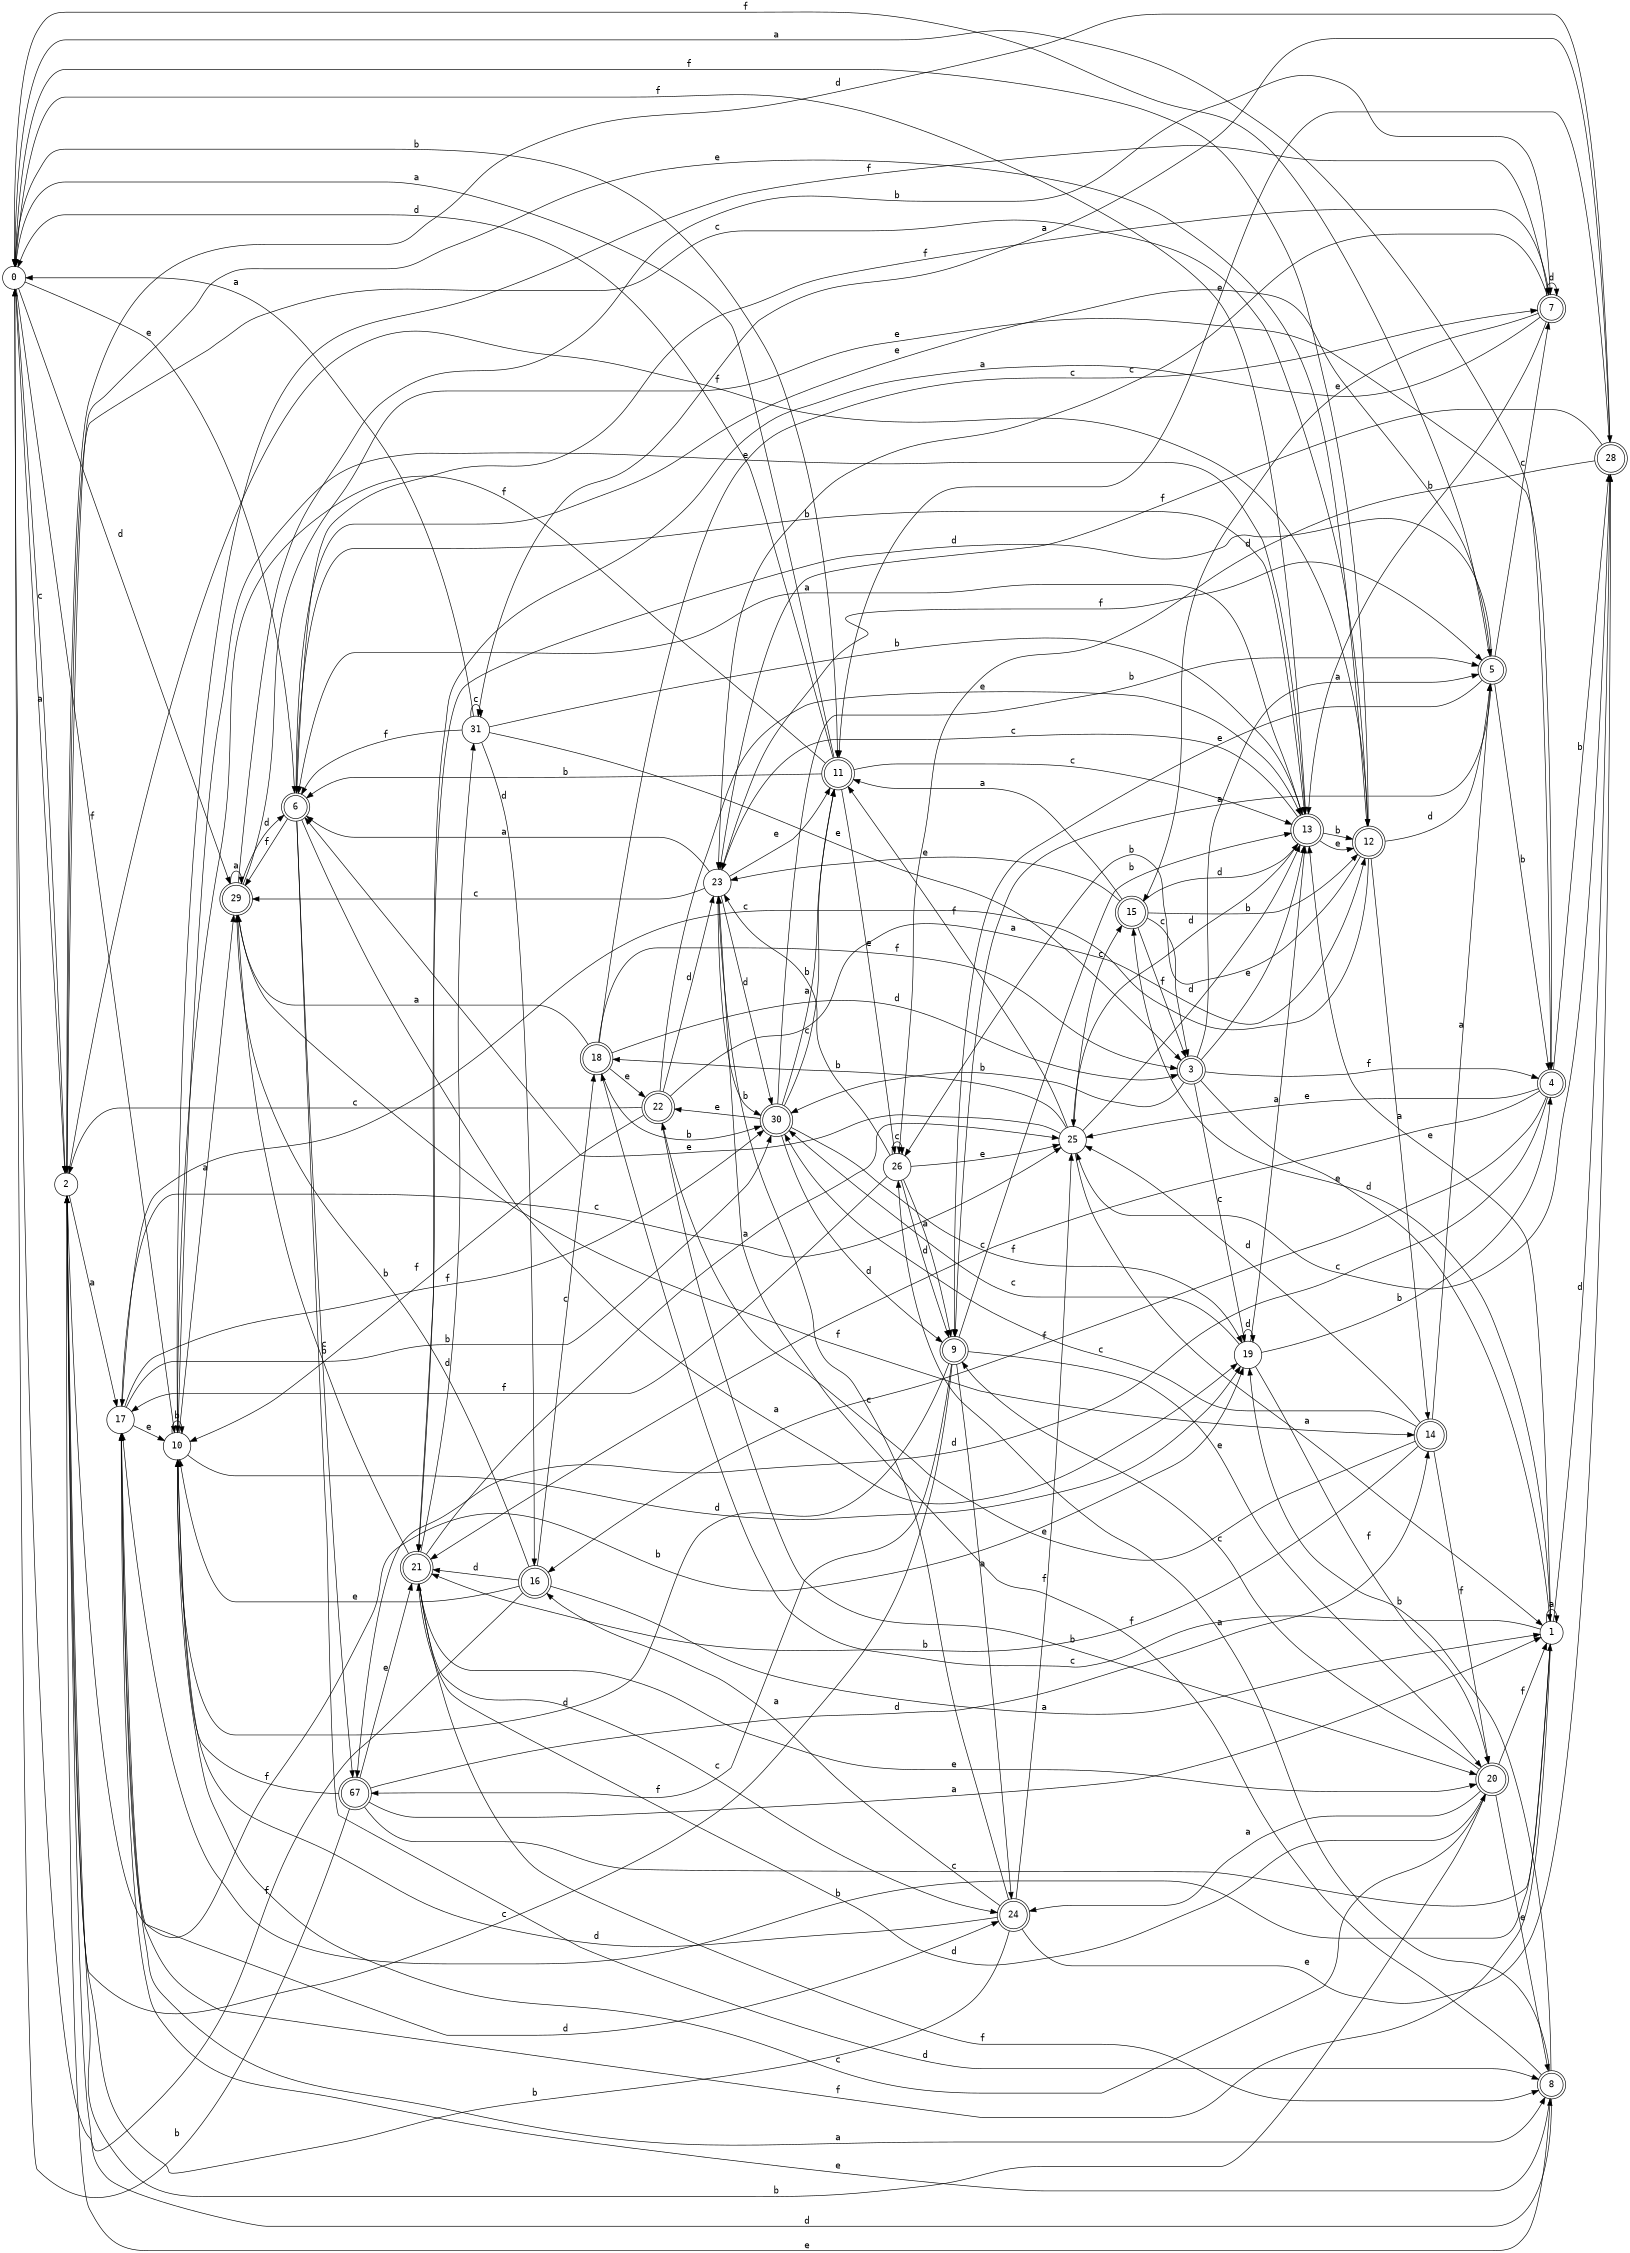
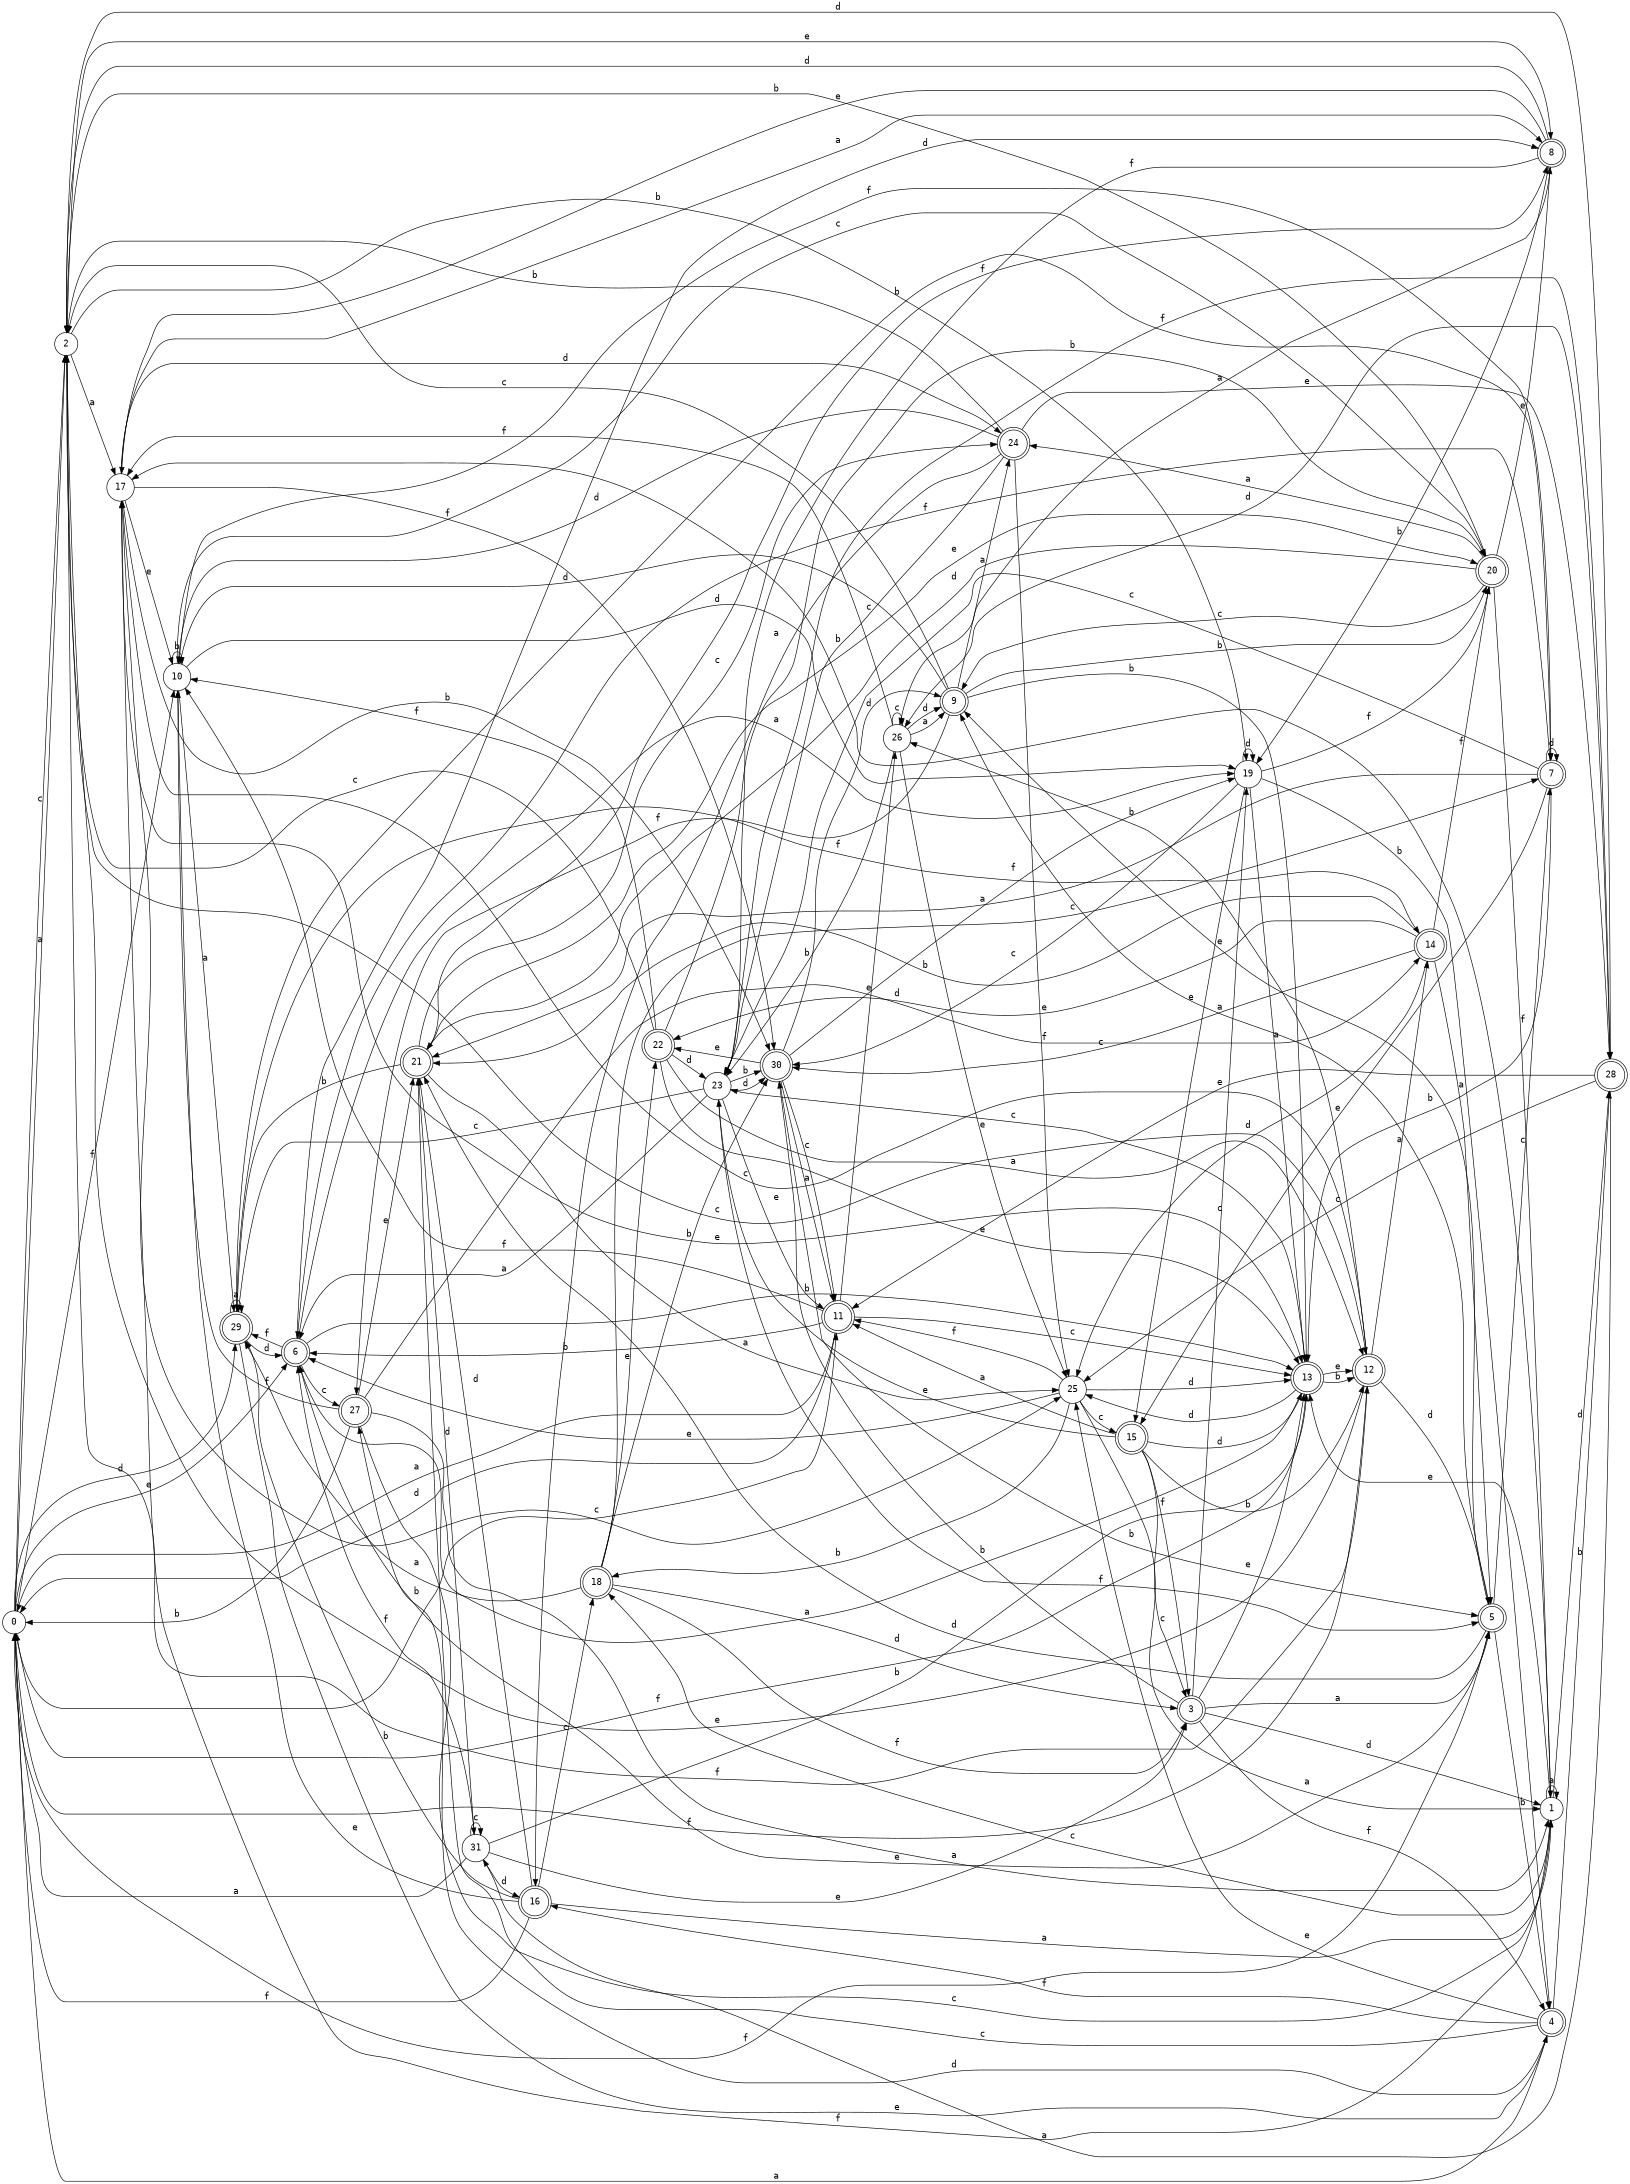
edge "10" -> "13": now "17" -> "13"
edge "1" -> "15": now "19" -> "15"
edge "9" -> "20": label "e" -> "b"
node "67": label "67" -> "27"
